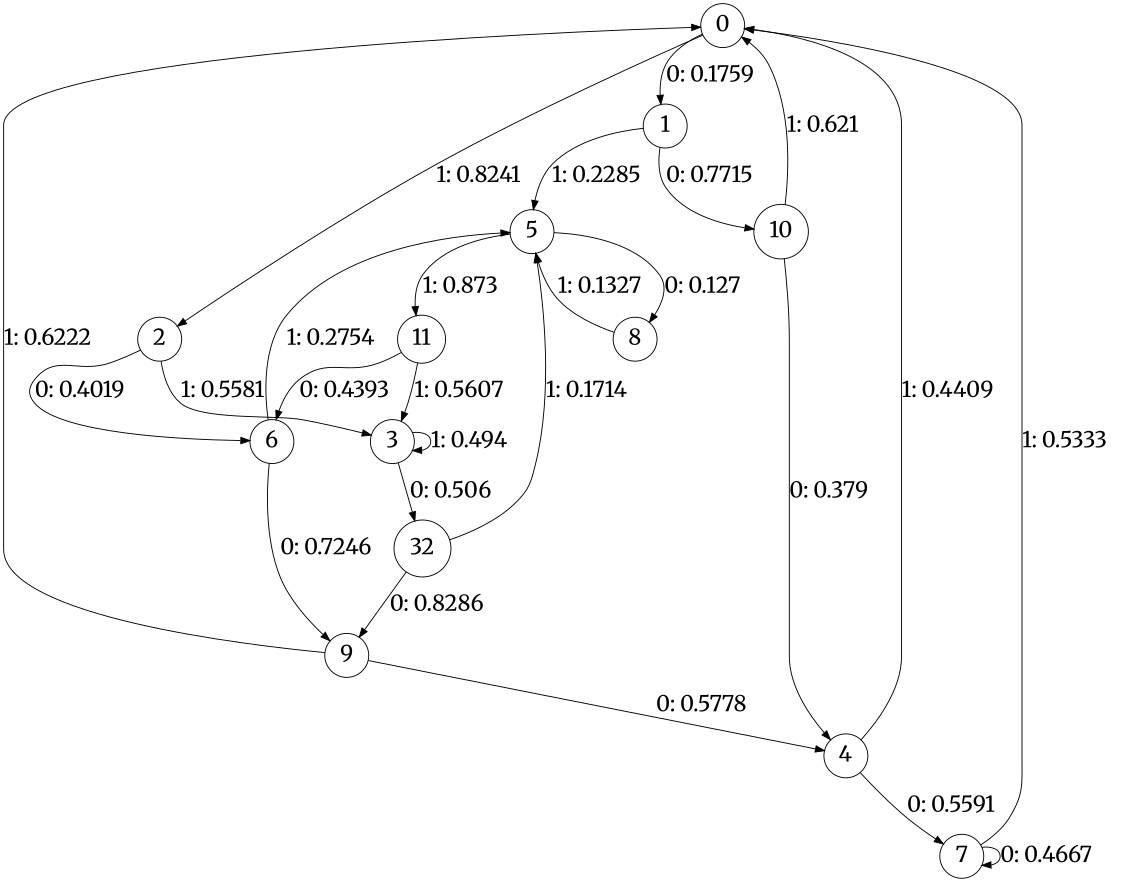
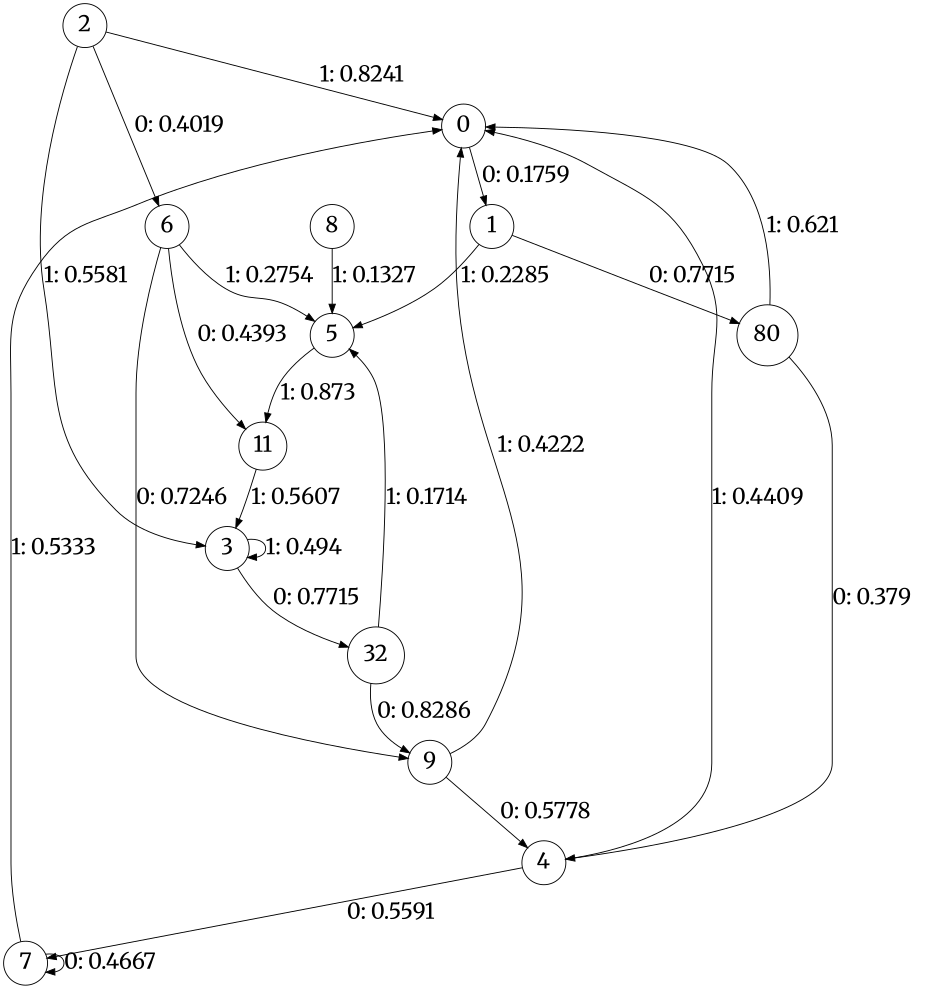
edge "0" -> "2": reversed
node "10": label "10" -> "80"
edge "5" -> "8": removed, label "0: 0.127"
edge "9" -> "0": label "1: 0.6222   " -> "1: 0.4222   "
edge "11" -> "6": reversed
edge "3" -> "32": label "0: 0.506    " -> "0: 0.7715   "
